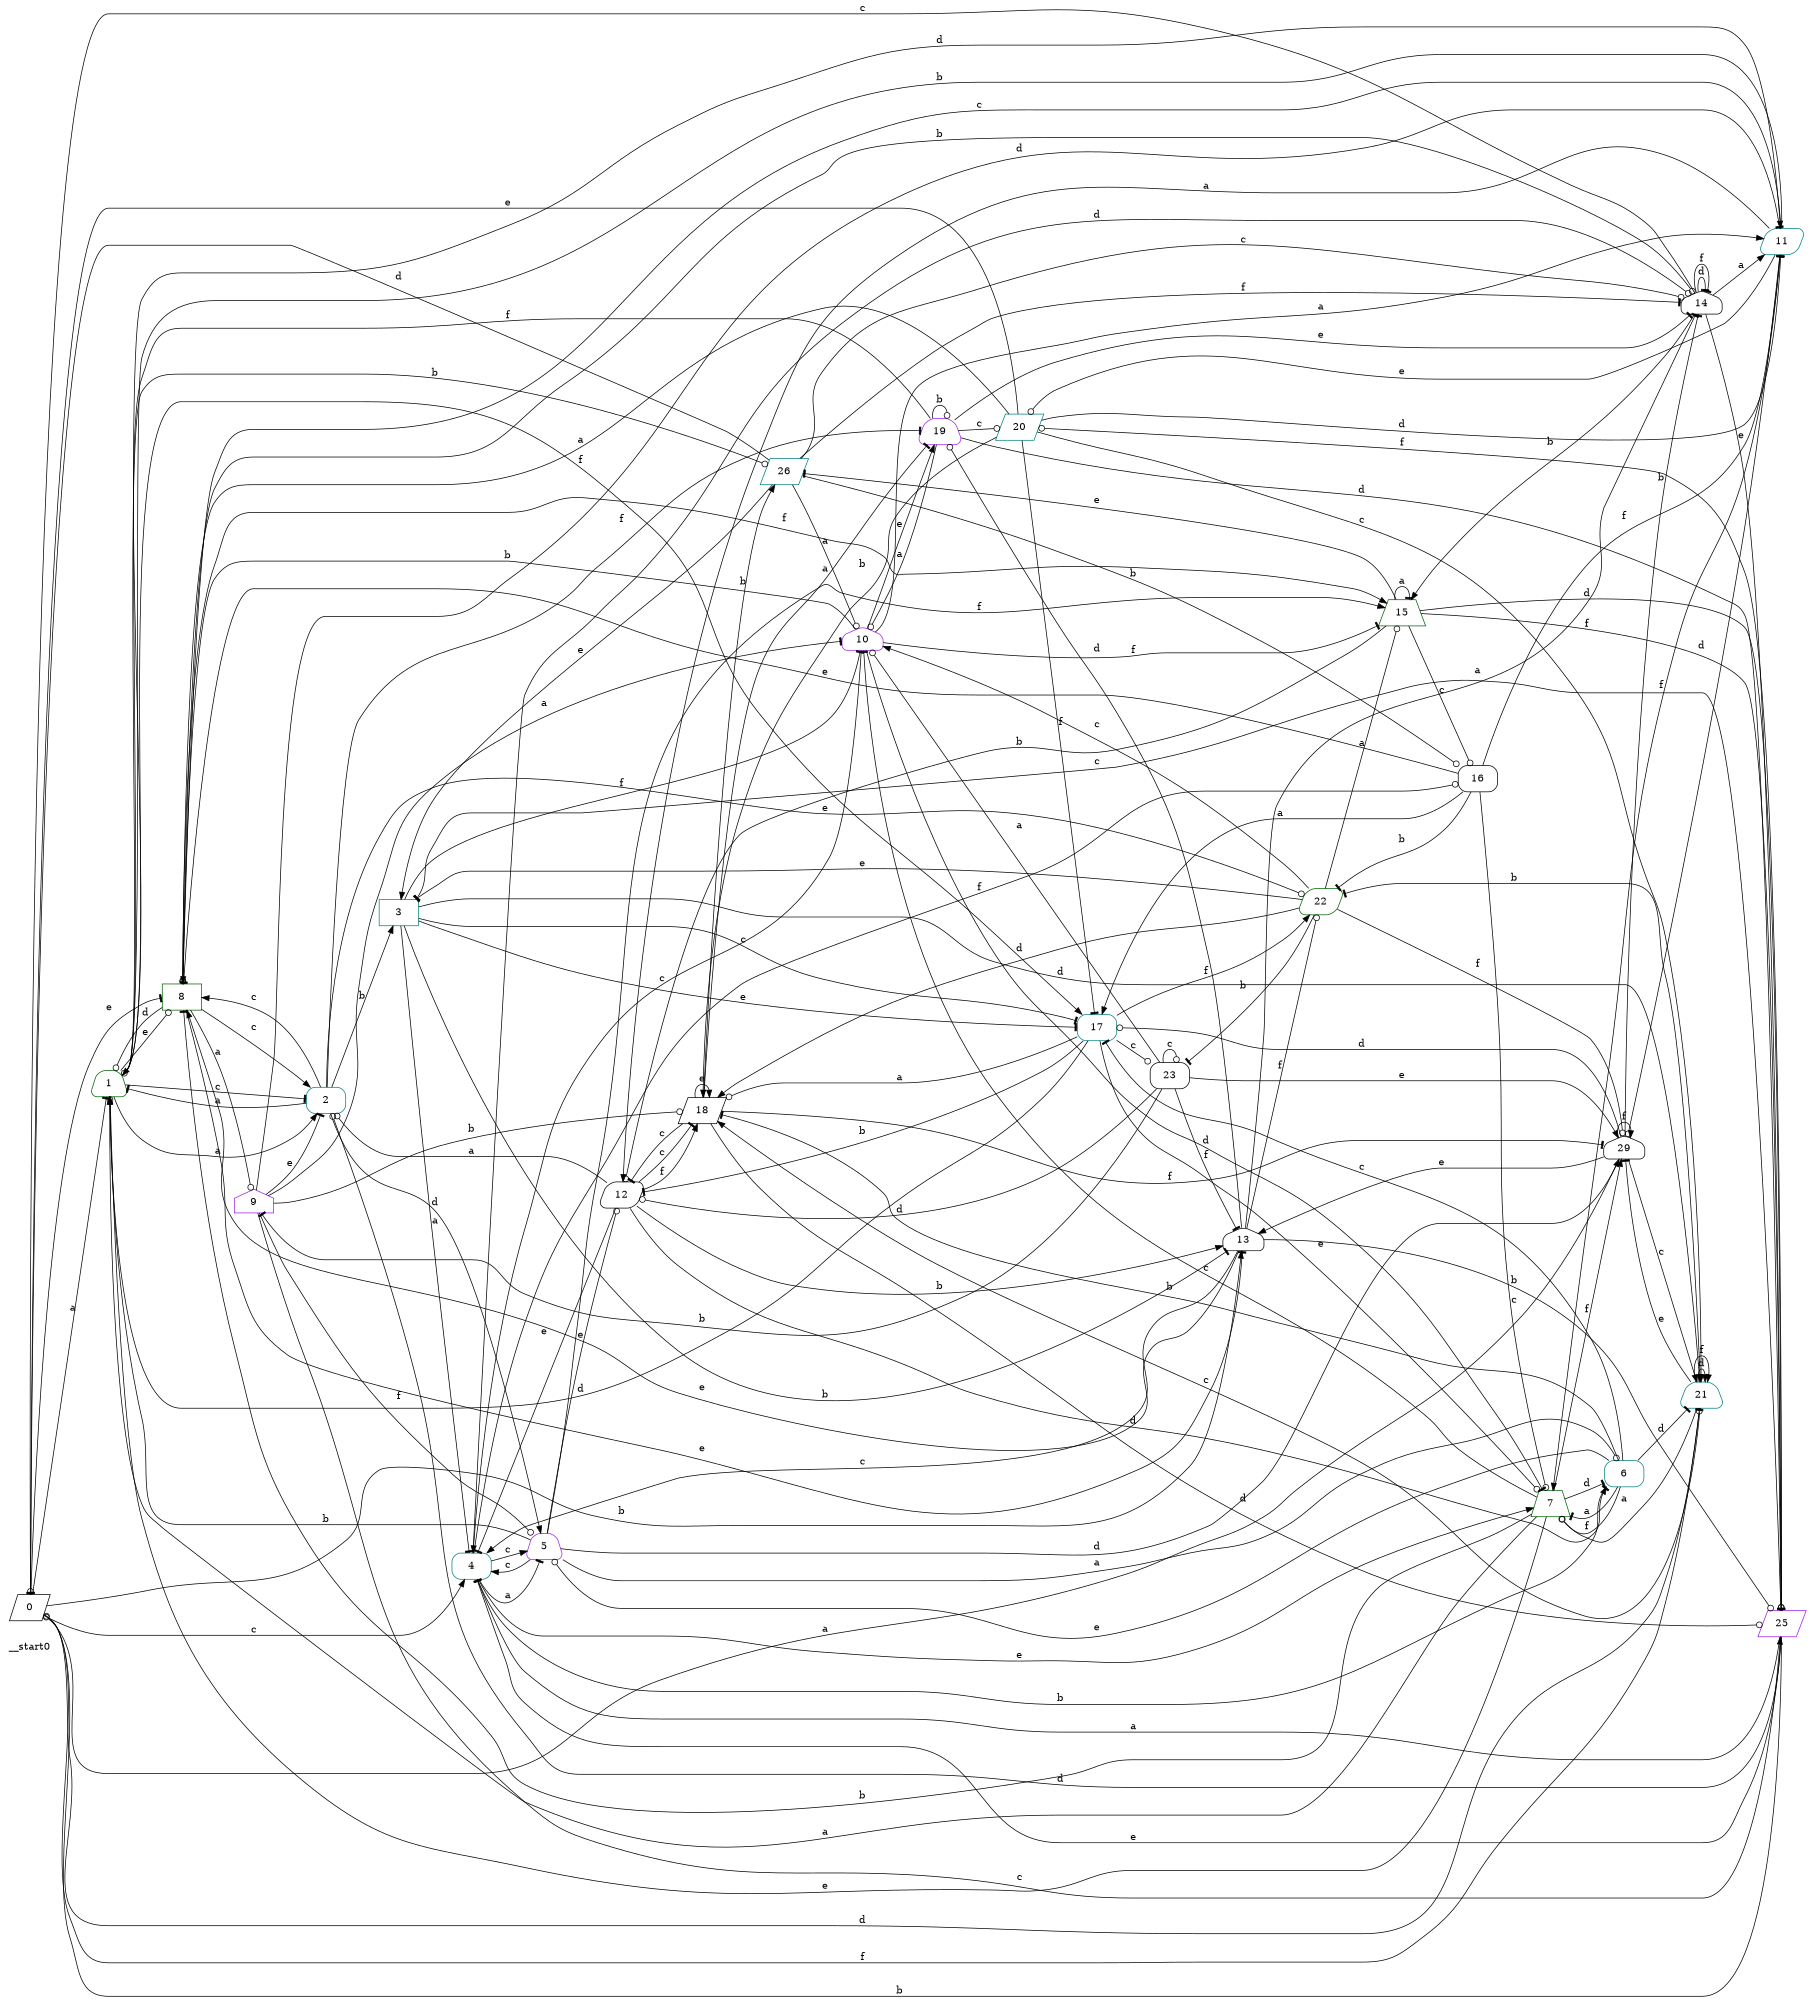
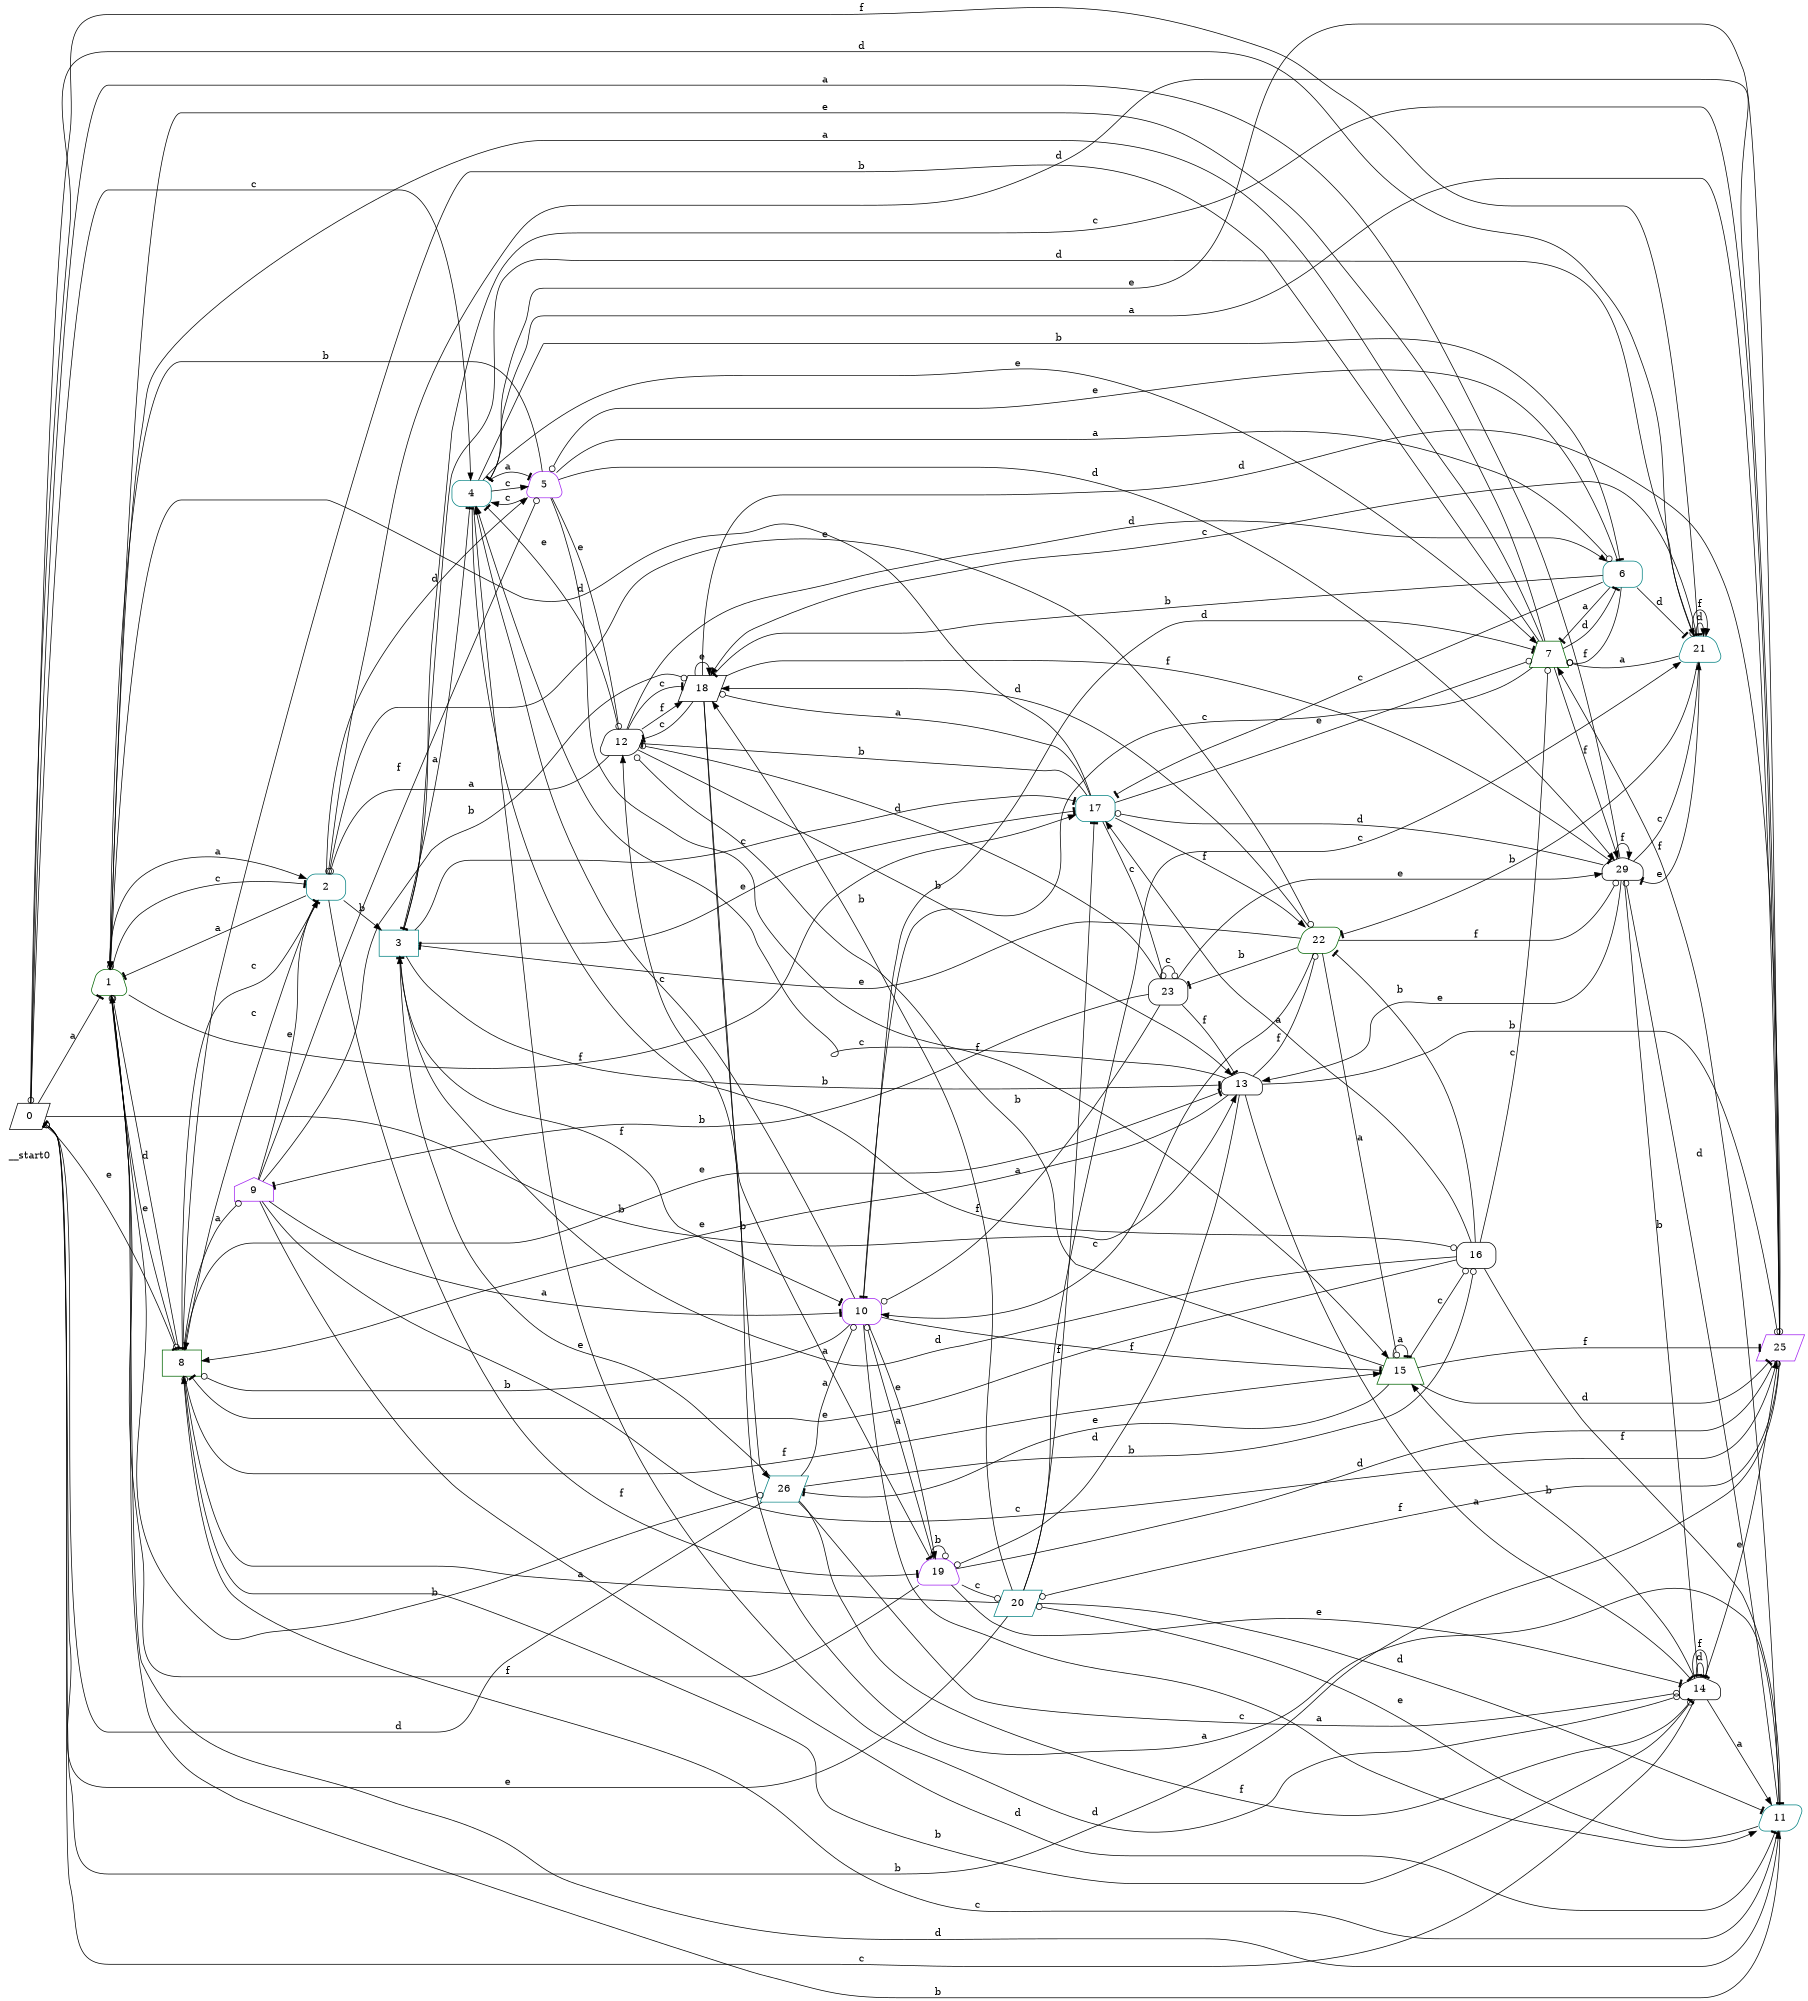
node "10": shape house -> box
edge "16" -> "3": added, label "d"
